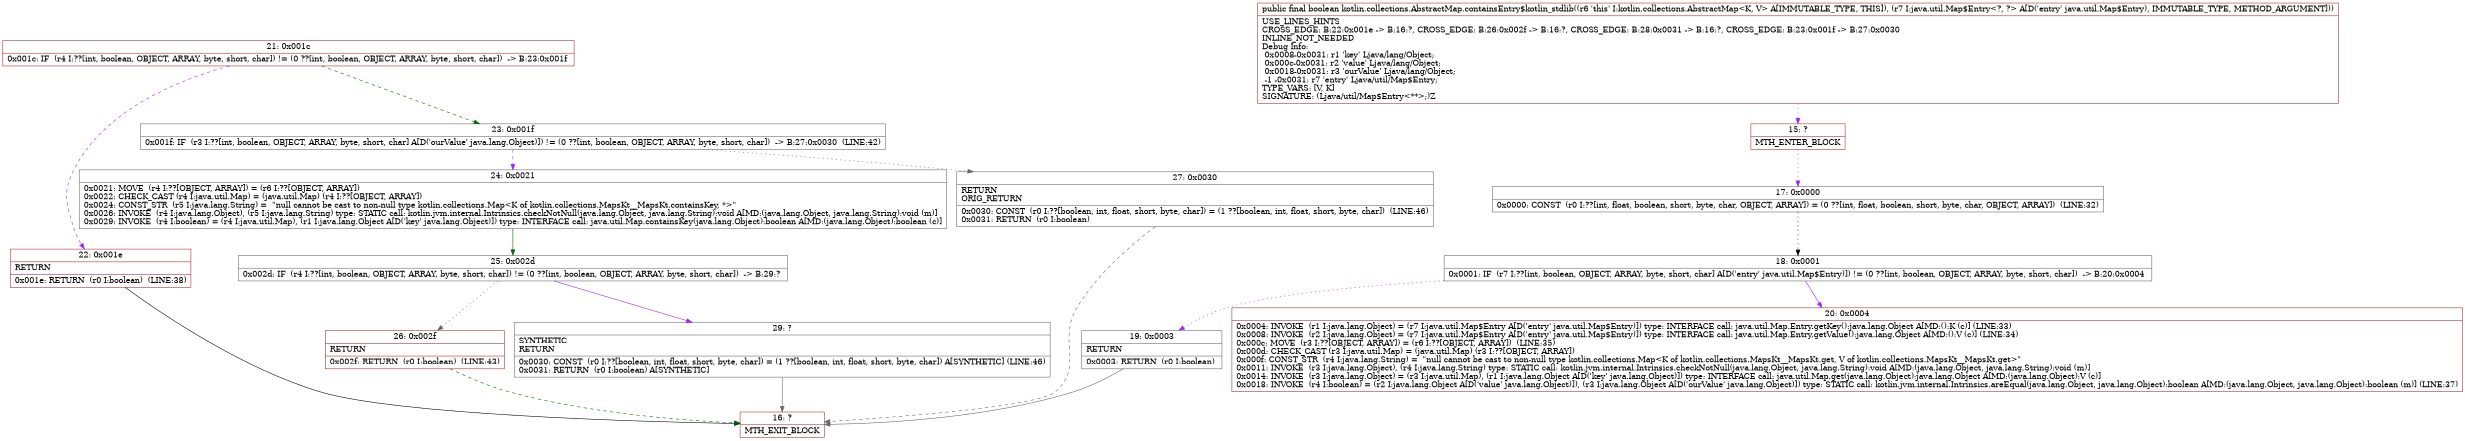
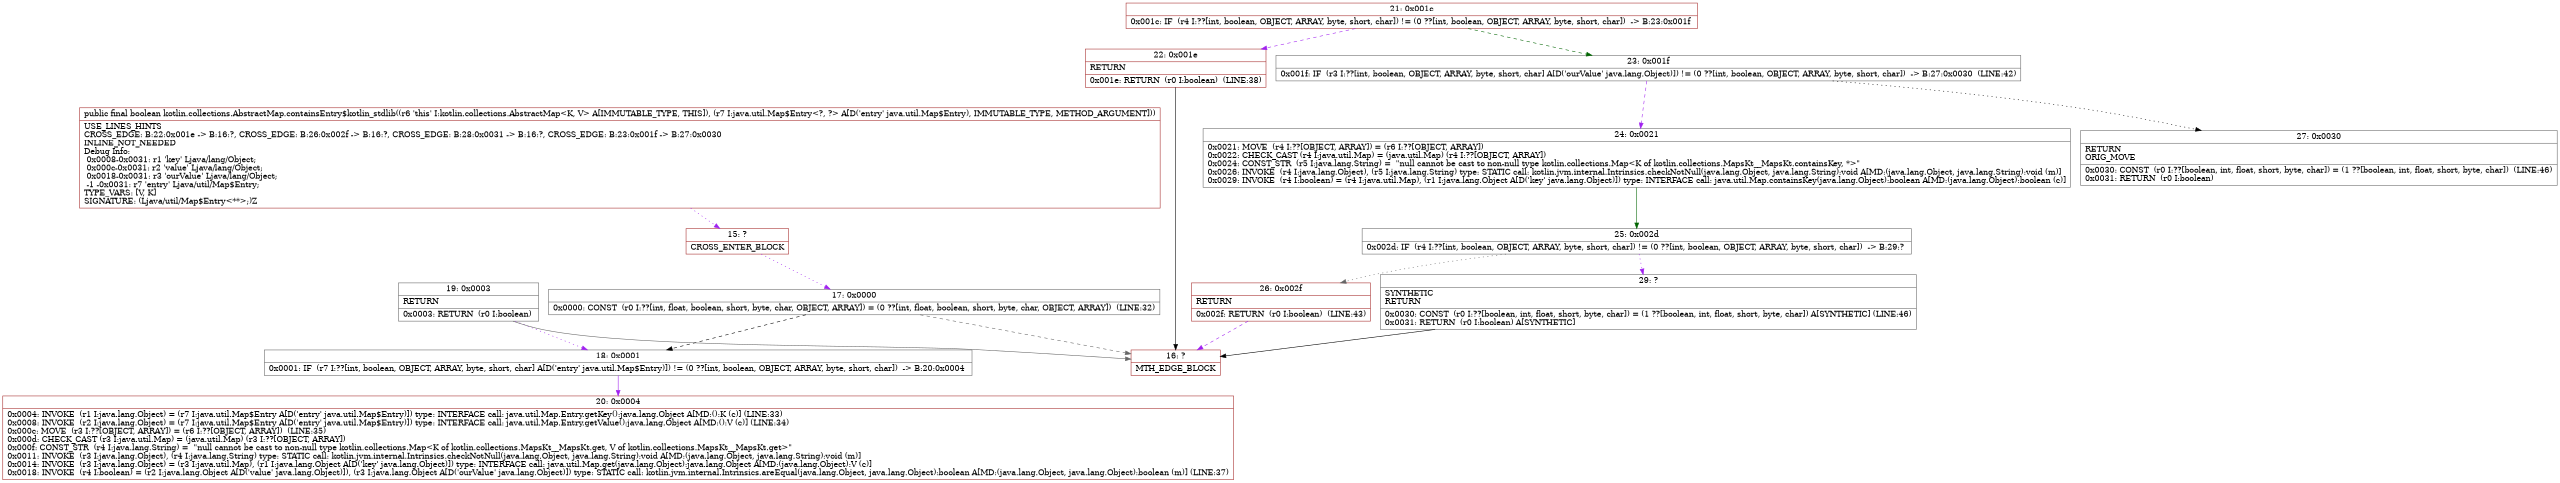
node "15: ?": text "MTH_ENTER_BLOCK" -> "CROSS_ENTER_BLOCK"
edge "23: 0x001f" -> "27: 0x0030": color gray40 -> black
node "27: 0x0030": text "ORIG_RETURN" -> "ORIG_MOVE"
edge "17: 0x0000" -> "18: 0x0001": style dotted -> dashed
edge "18: 0x0001" -> "19: 0x0003": reversed
edge "25: 0x002d" -> "29: ?": style solid -> dotted
edge "29: ?" -> "16: ?": color gray40 -> black
edge "27: 0x0030" -> "16: ?": now "17: 0x0000" -> "16: ?"
edge "26: 0x002f" -> "16: ?": color darkgreen -> purple
node "16: ?": text "MTH_EXIT_BLOCK" -> "MTH_EDGE_BLOCK"
